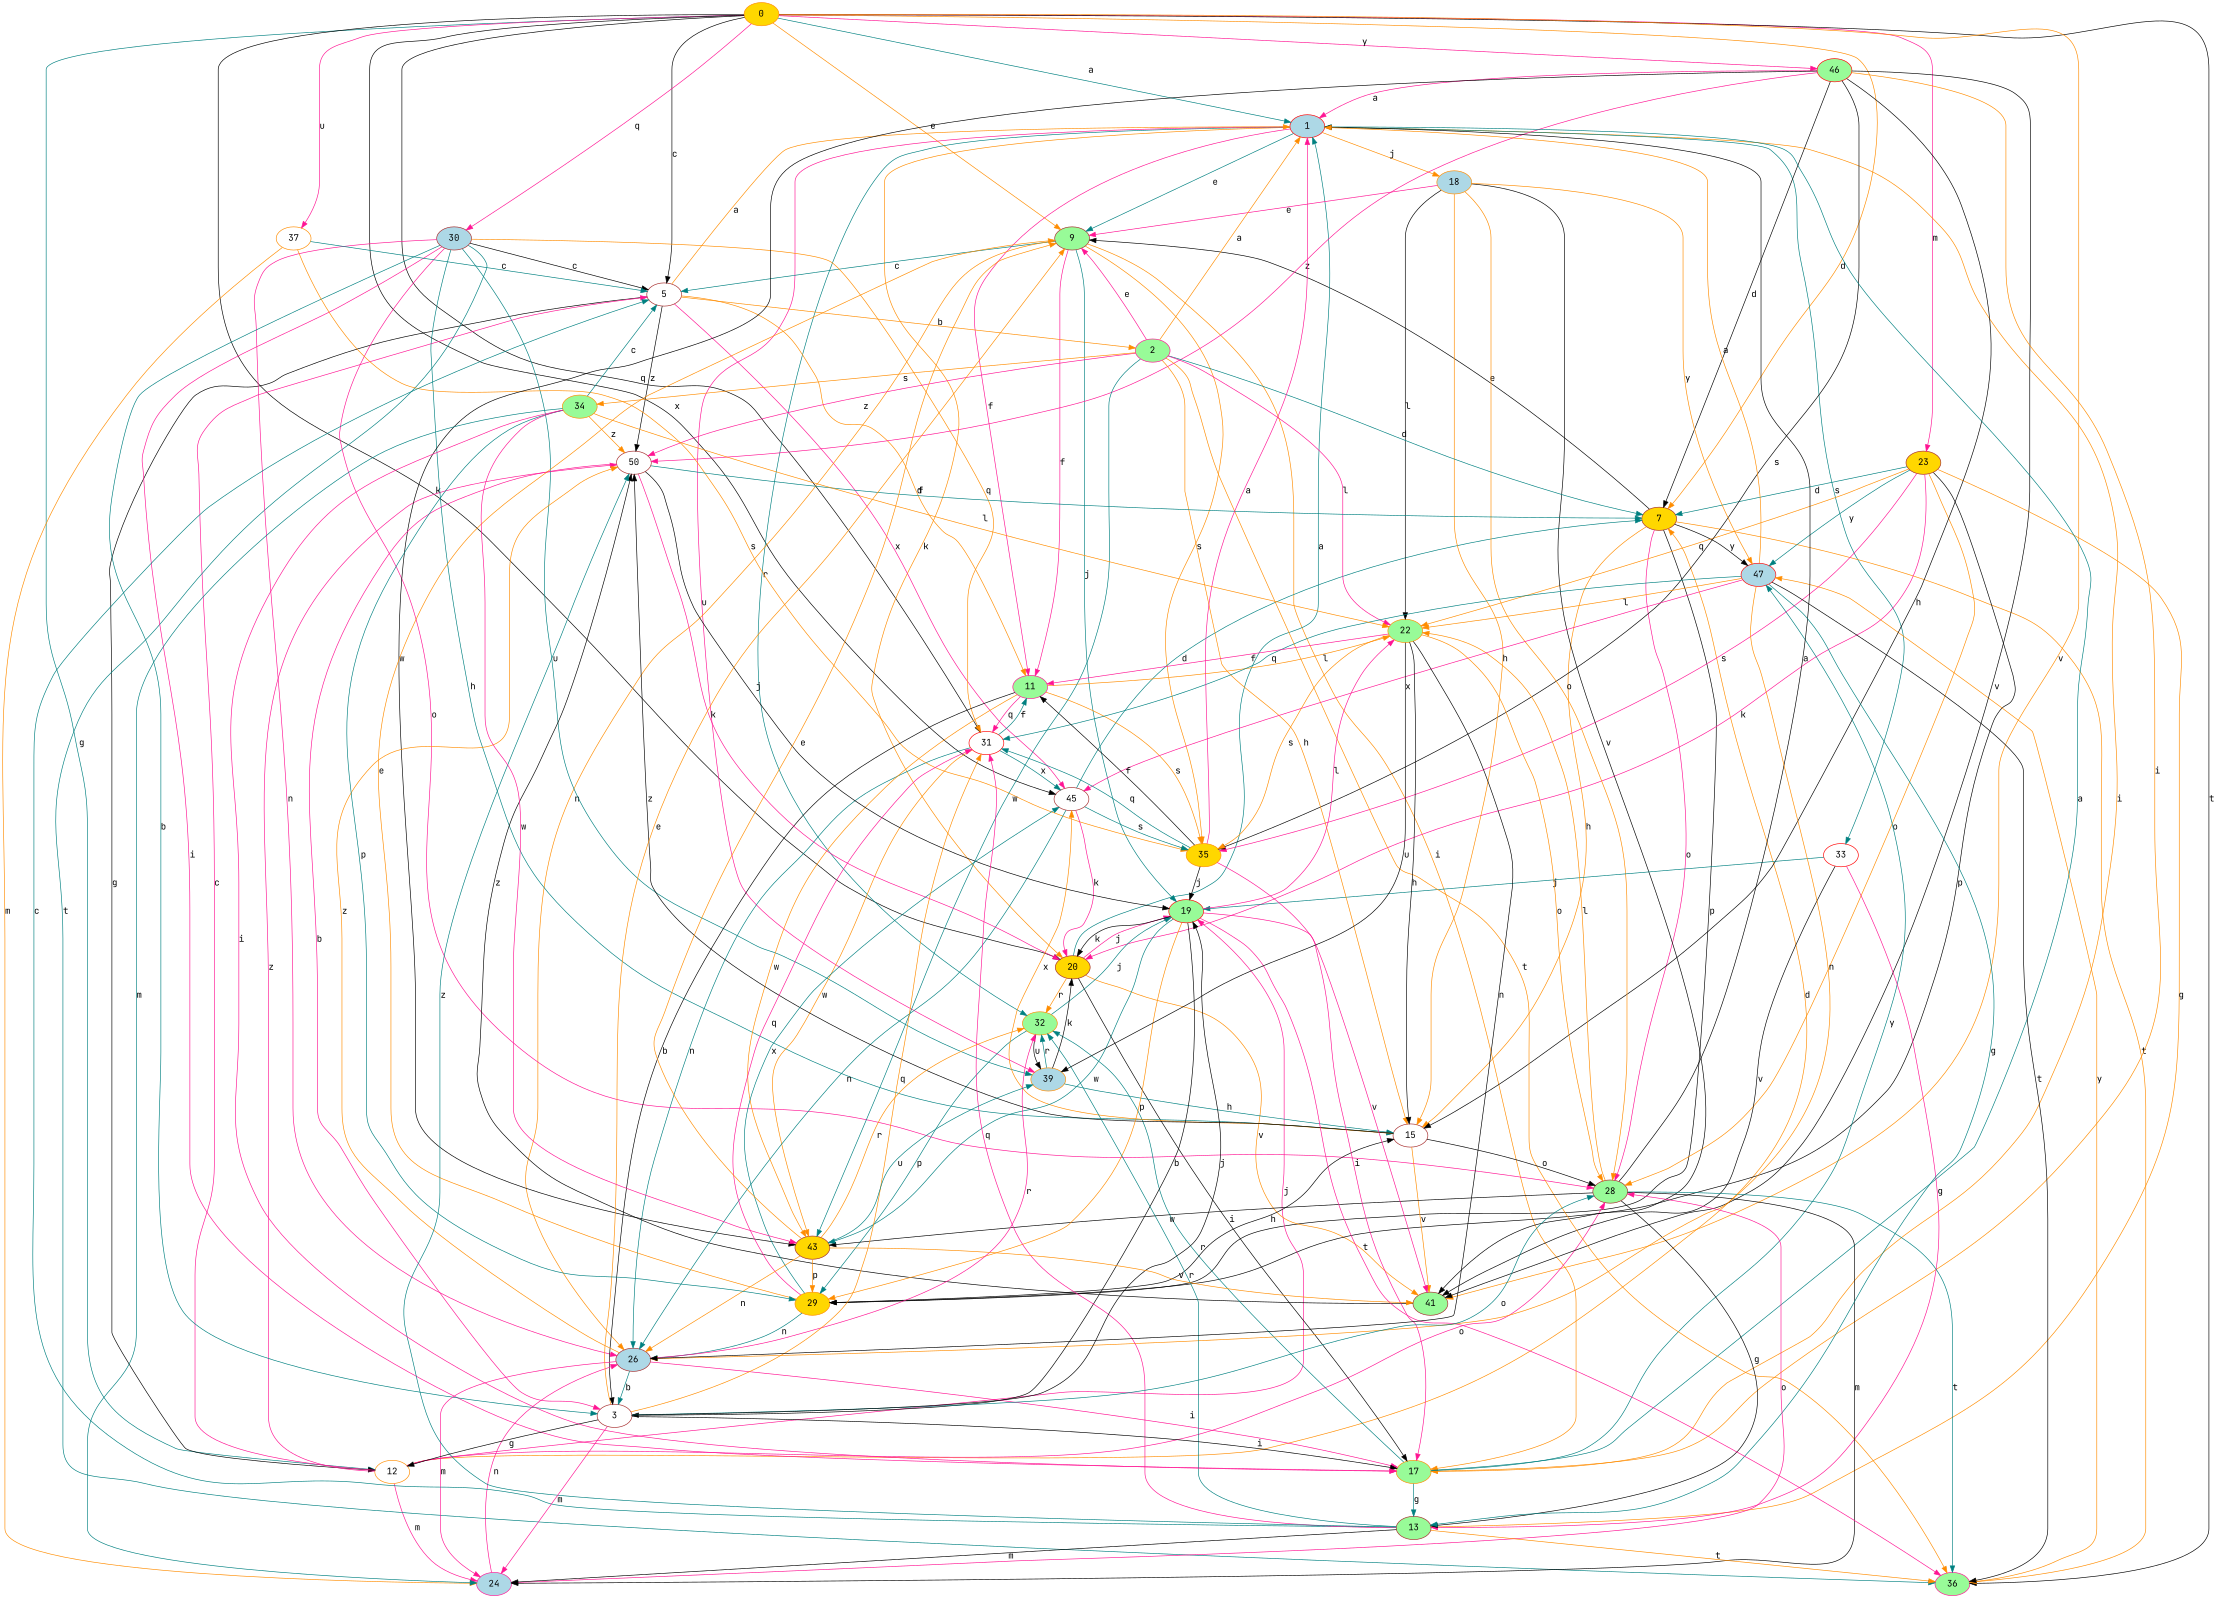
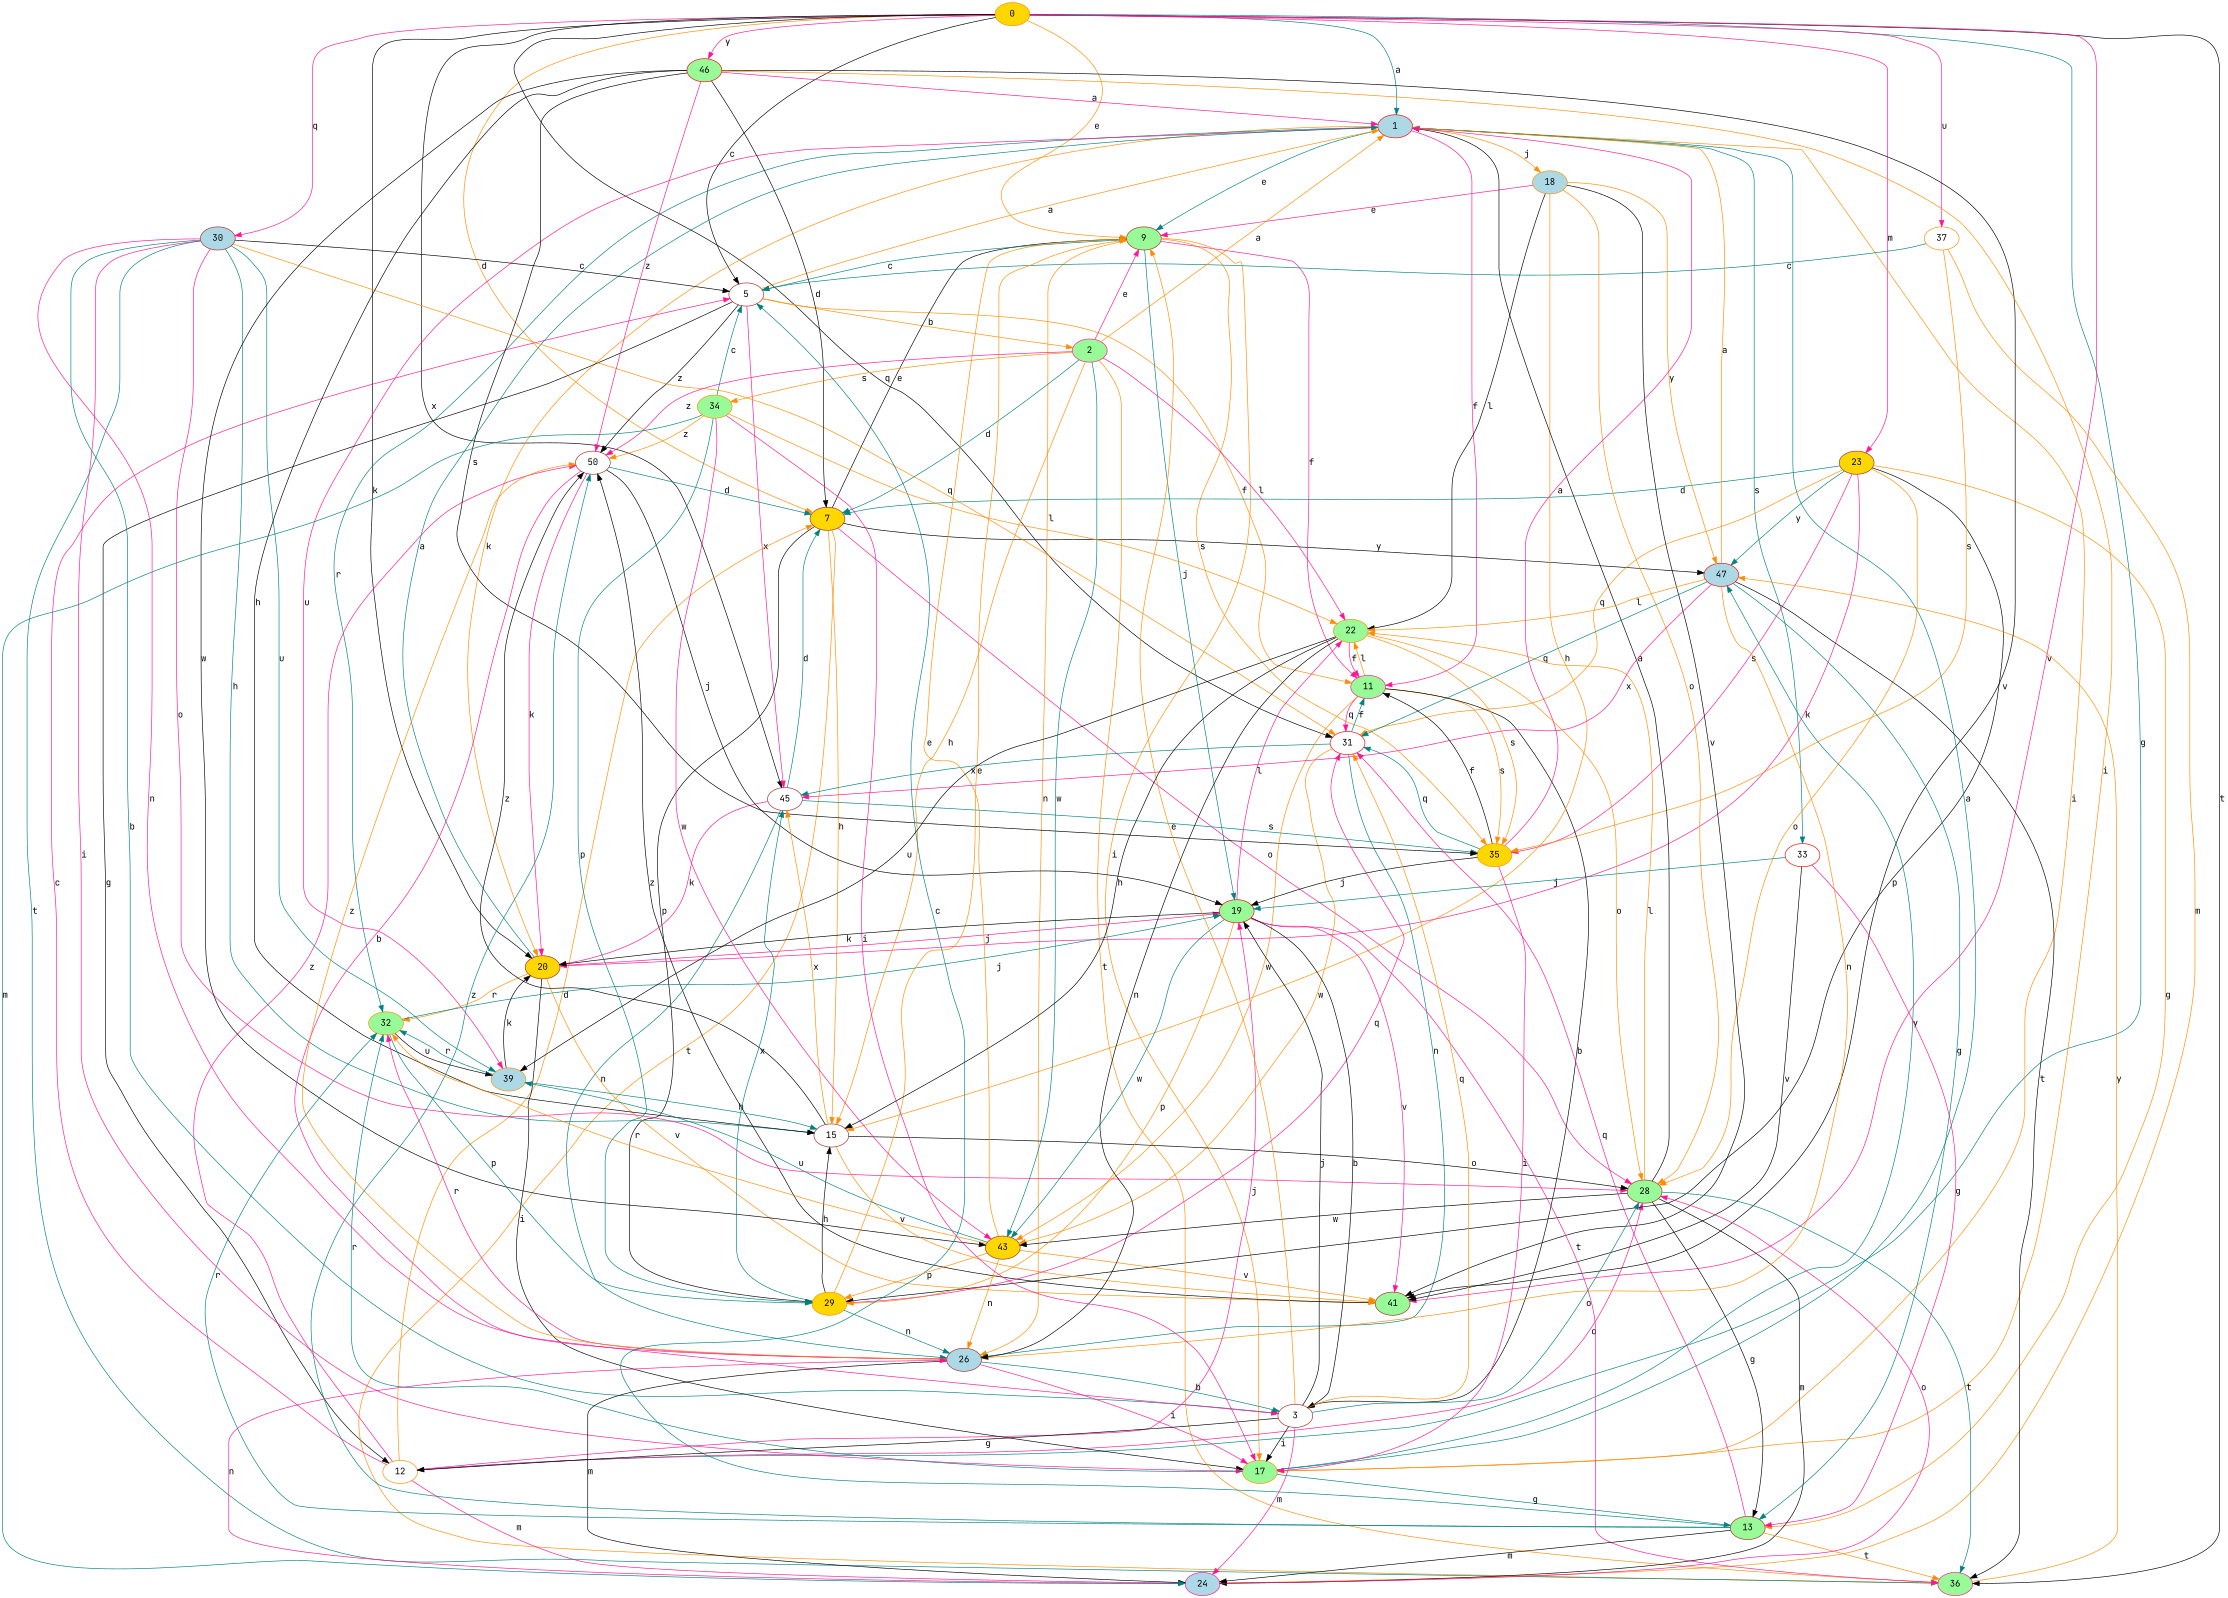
edge "0" -> "41": color darkorange -> deeppink
edge "23" -> "22": now "23" -> "31"
edge "26" -> "24": color deeppink -> black
